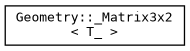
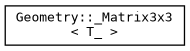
node "Geometry::_Matrix3x2 < T_ >": label "Geometry::_Matrix3x2 < T_ >" -> "Geometry::_Matrix3x3 < T_ >"
